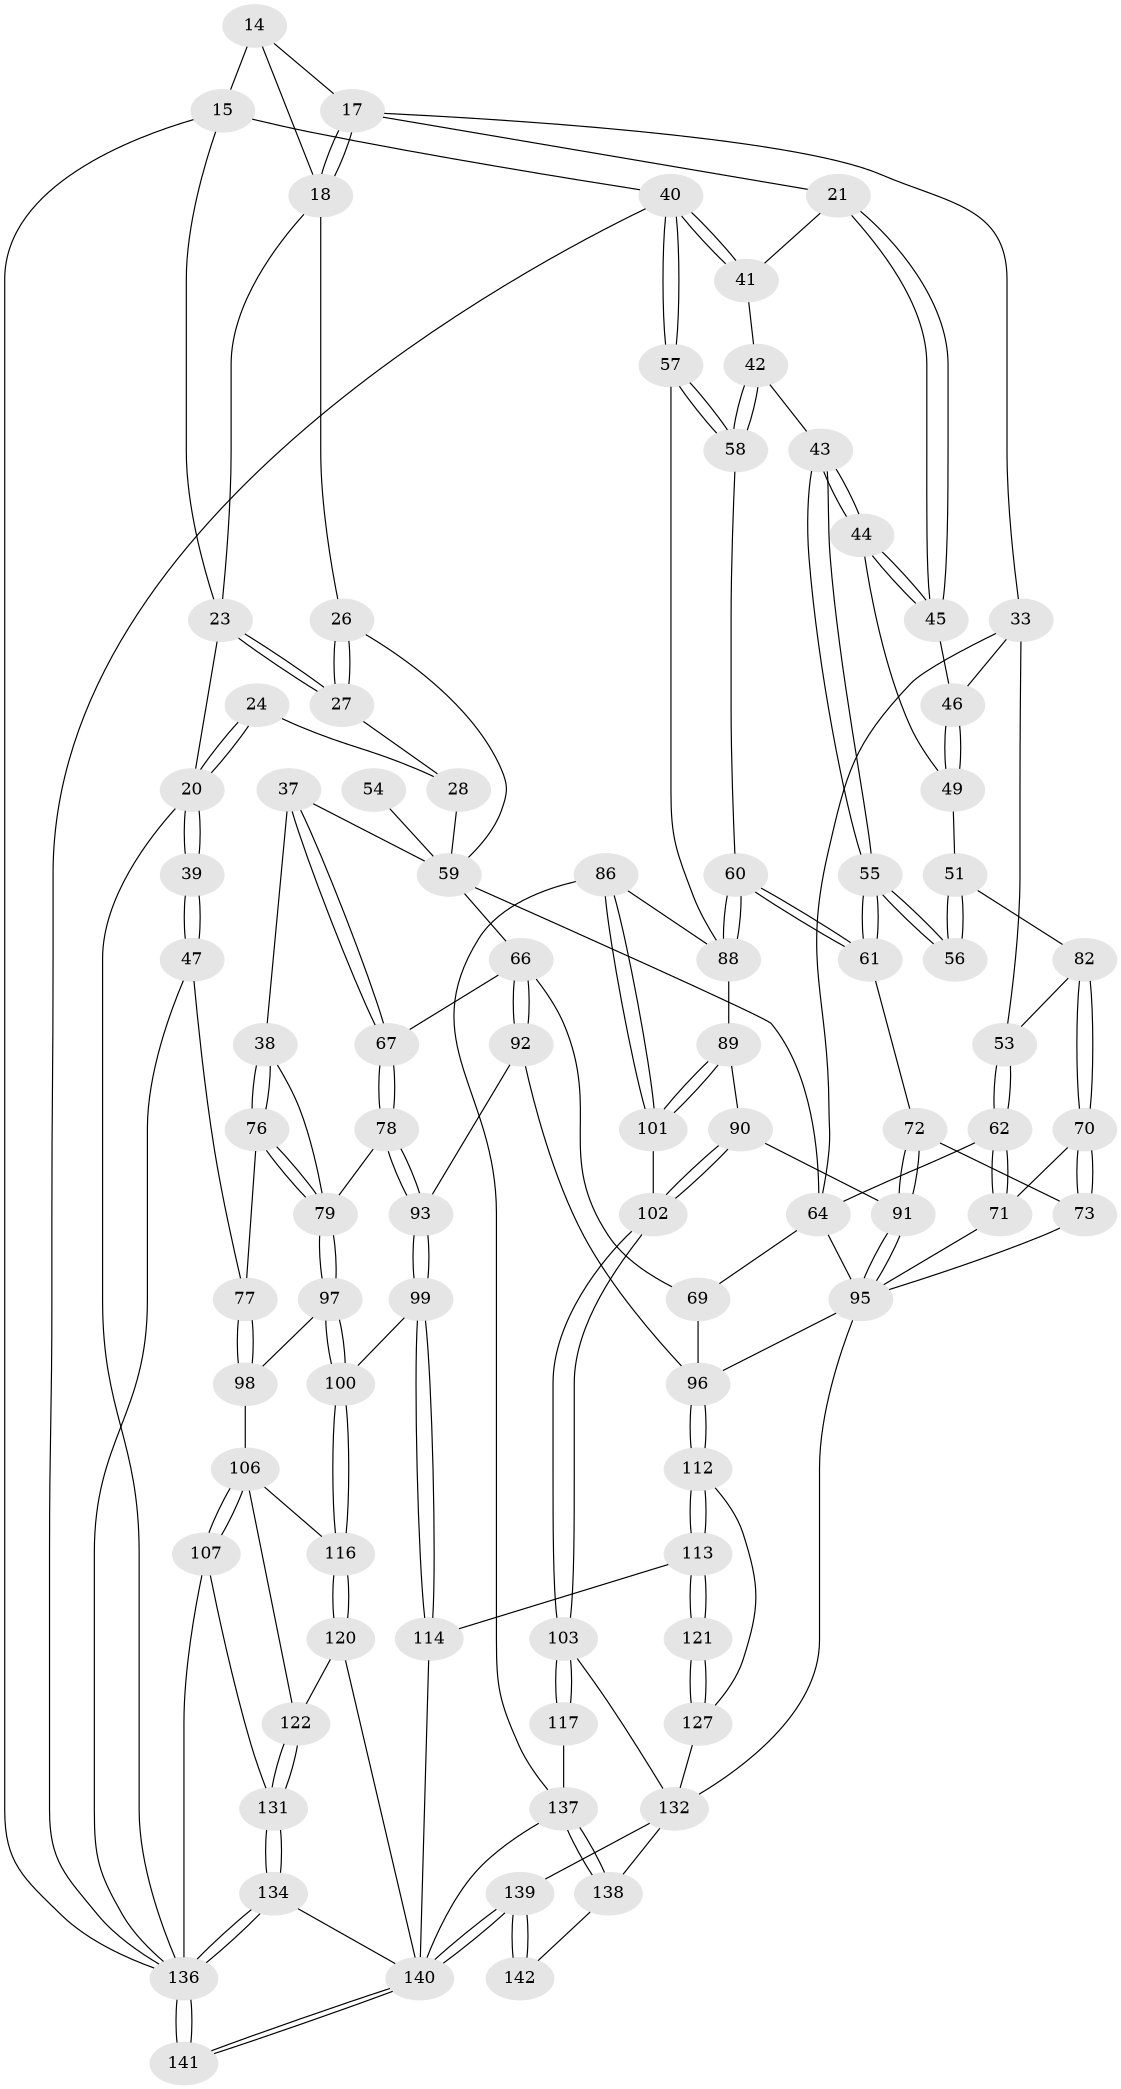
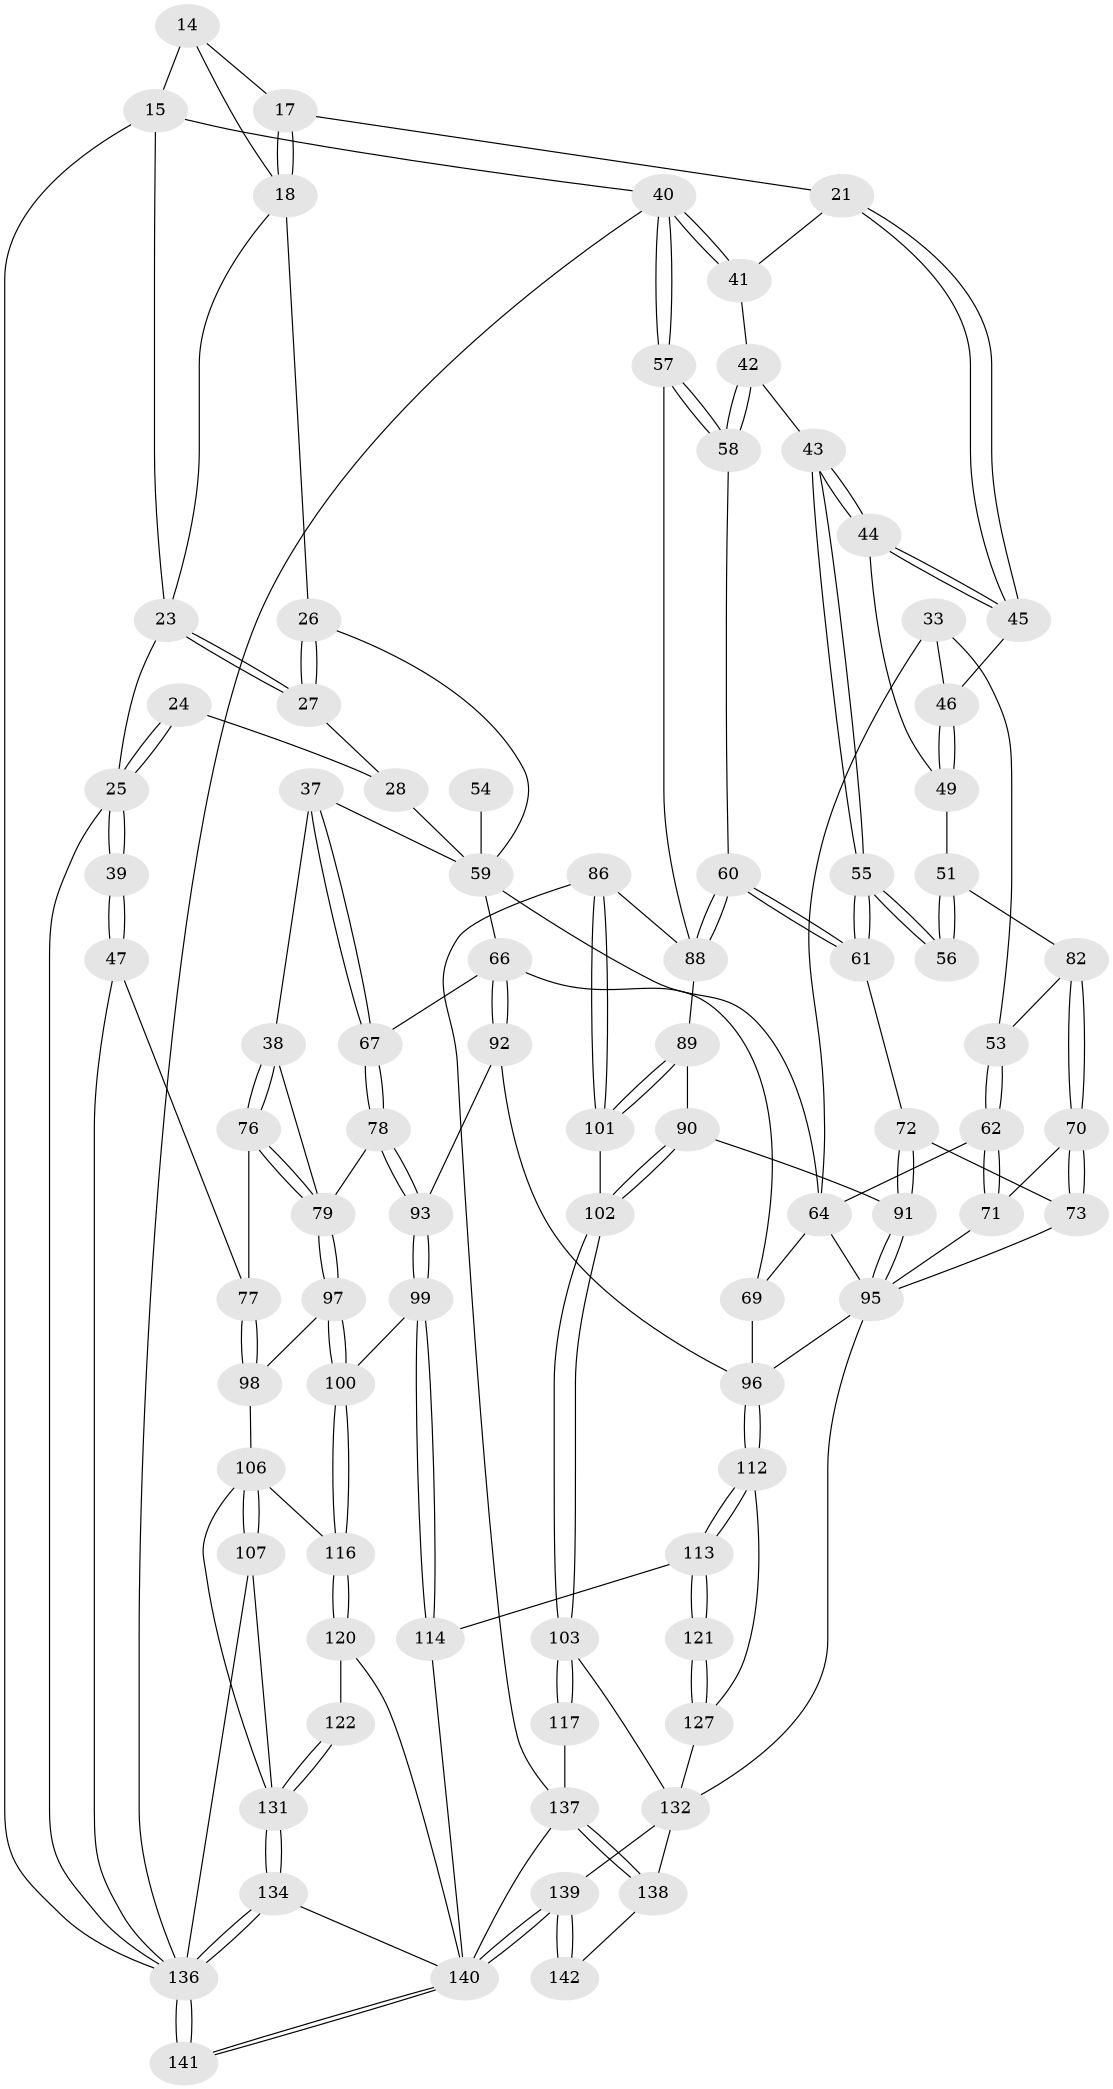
edge "17" -- "33": removed
node "20": label "20" -> "25"
edge "106" -- "122": now "106" -- "131"
